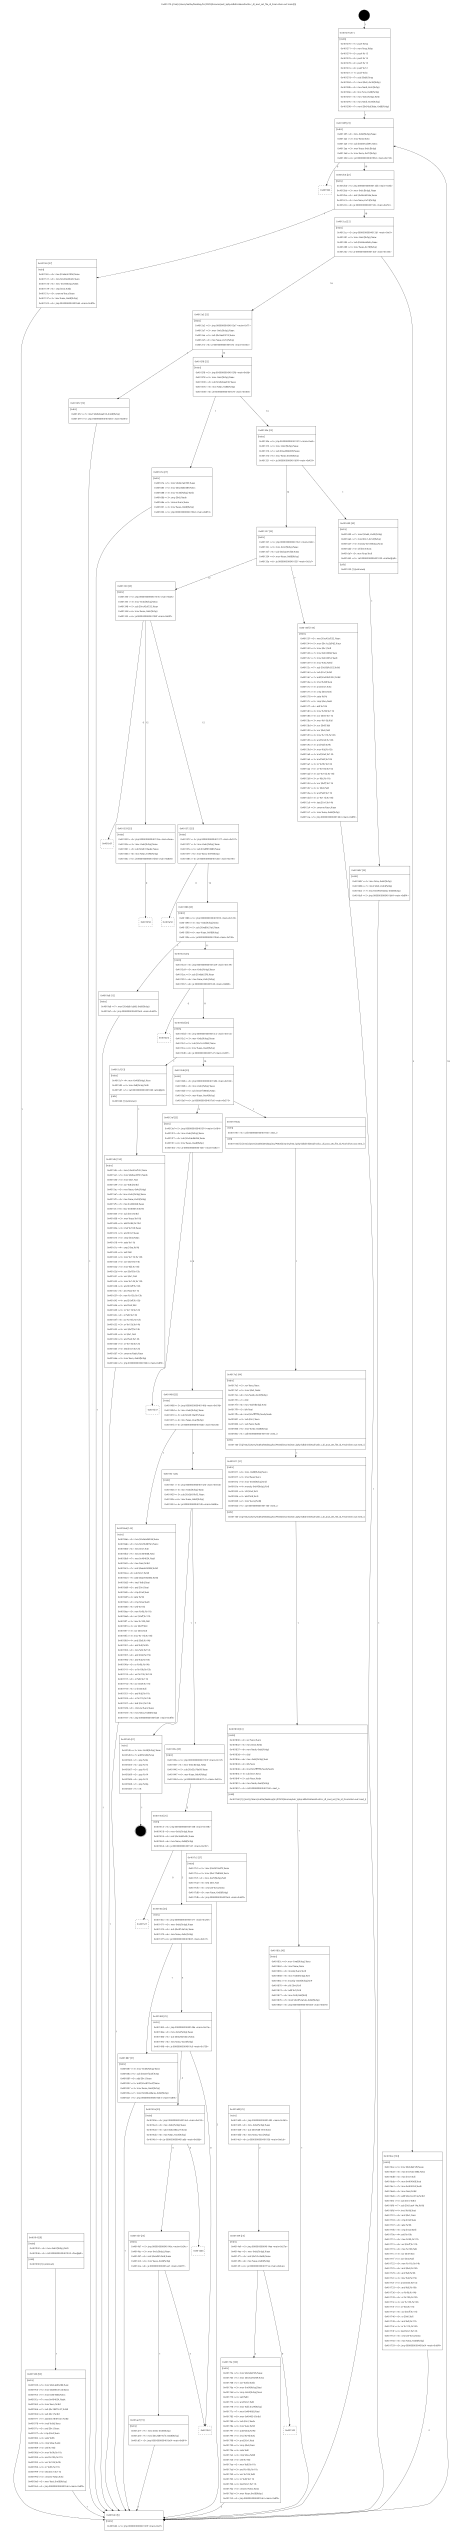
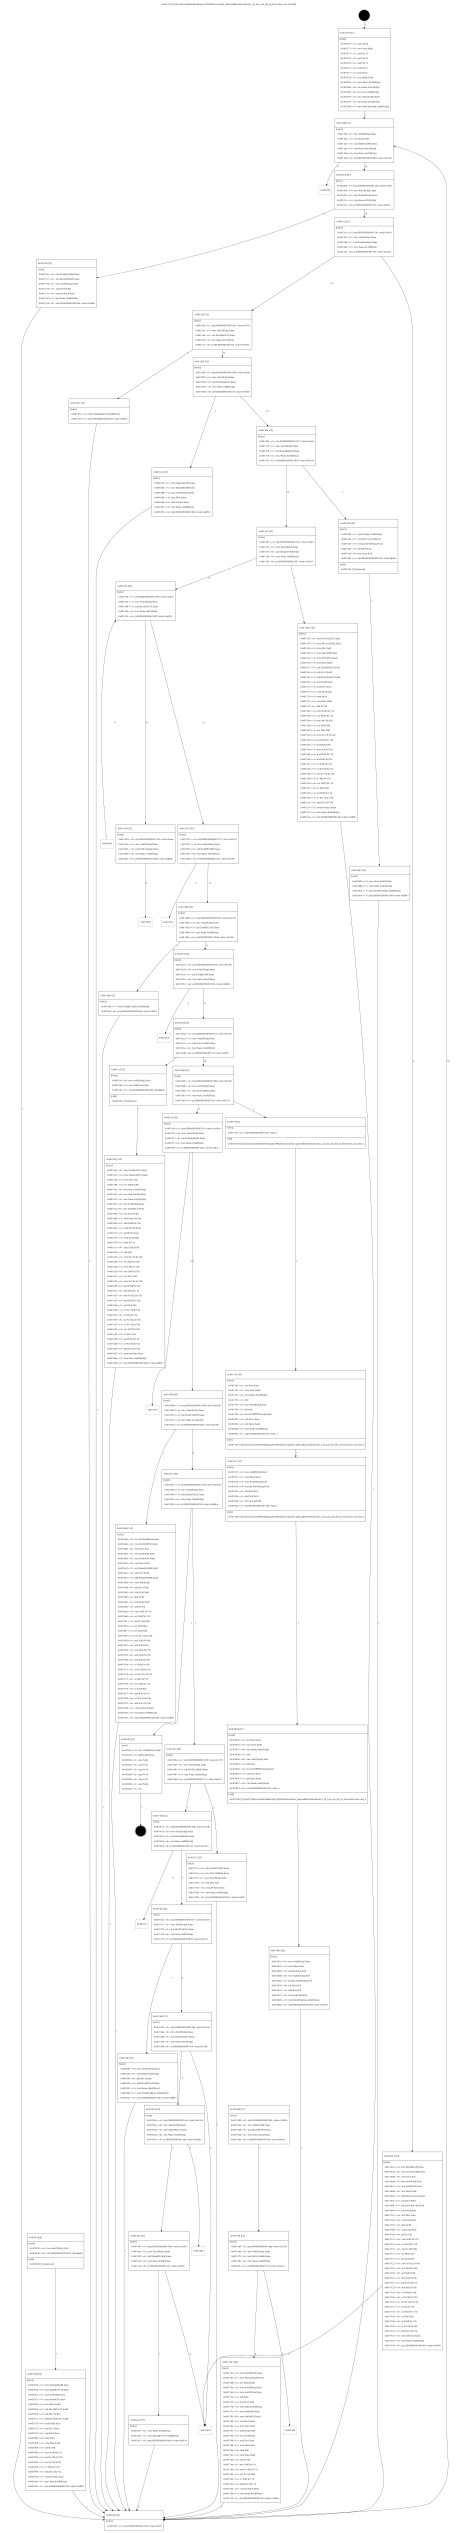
edge "0x401340 [25]" -> "0x401b0f": reversed
edge "0x40143a [25]" -> "0x4017c5 [27]": added, label "2"
edge "0x4016ce [144]" -> "0x401b64 [5]": now "0x4016ce [144]" -> "0x4019c0"
